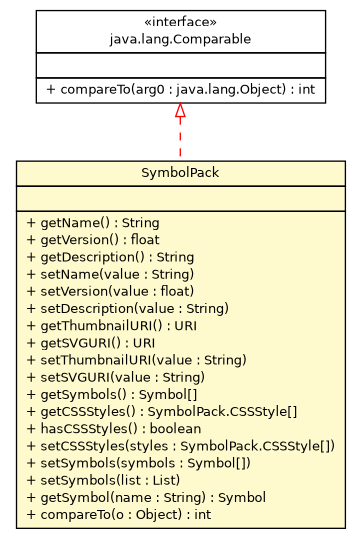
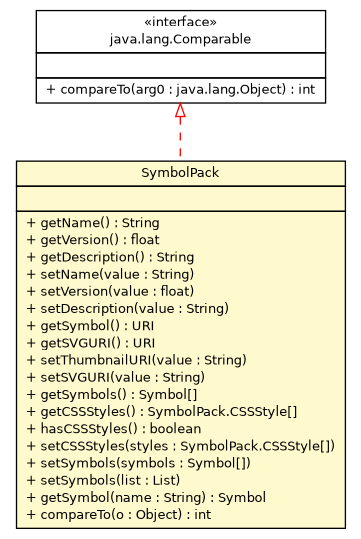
node "SymbolPack": text "+ getThumbnailURI() : URI" -> "+ getSymbol() : URI"
